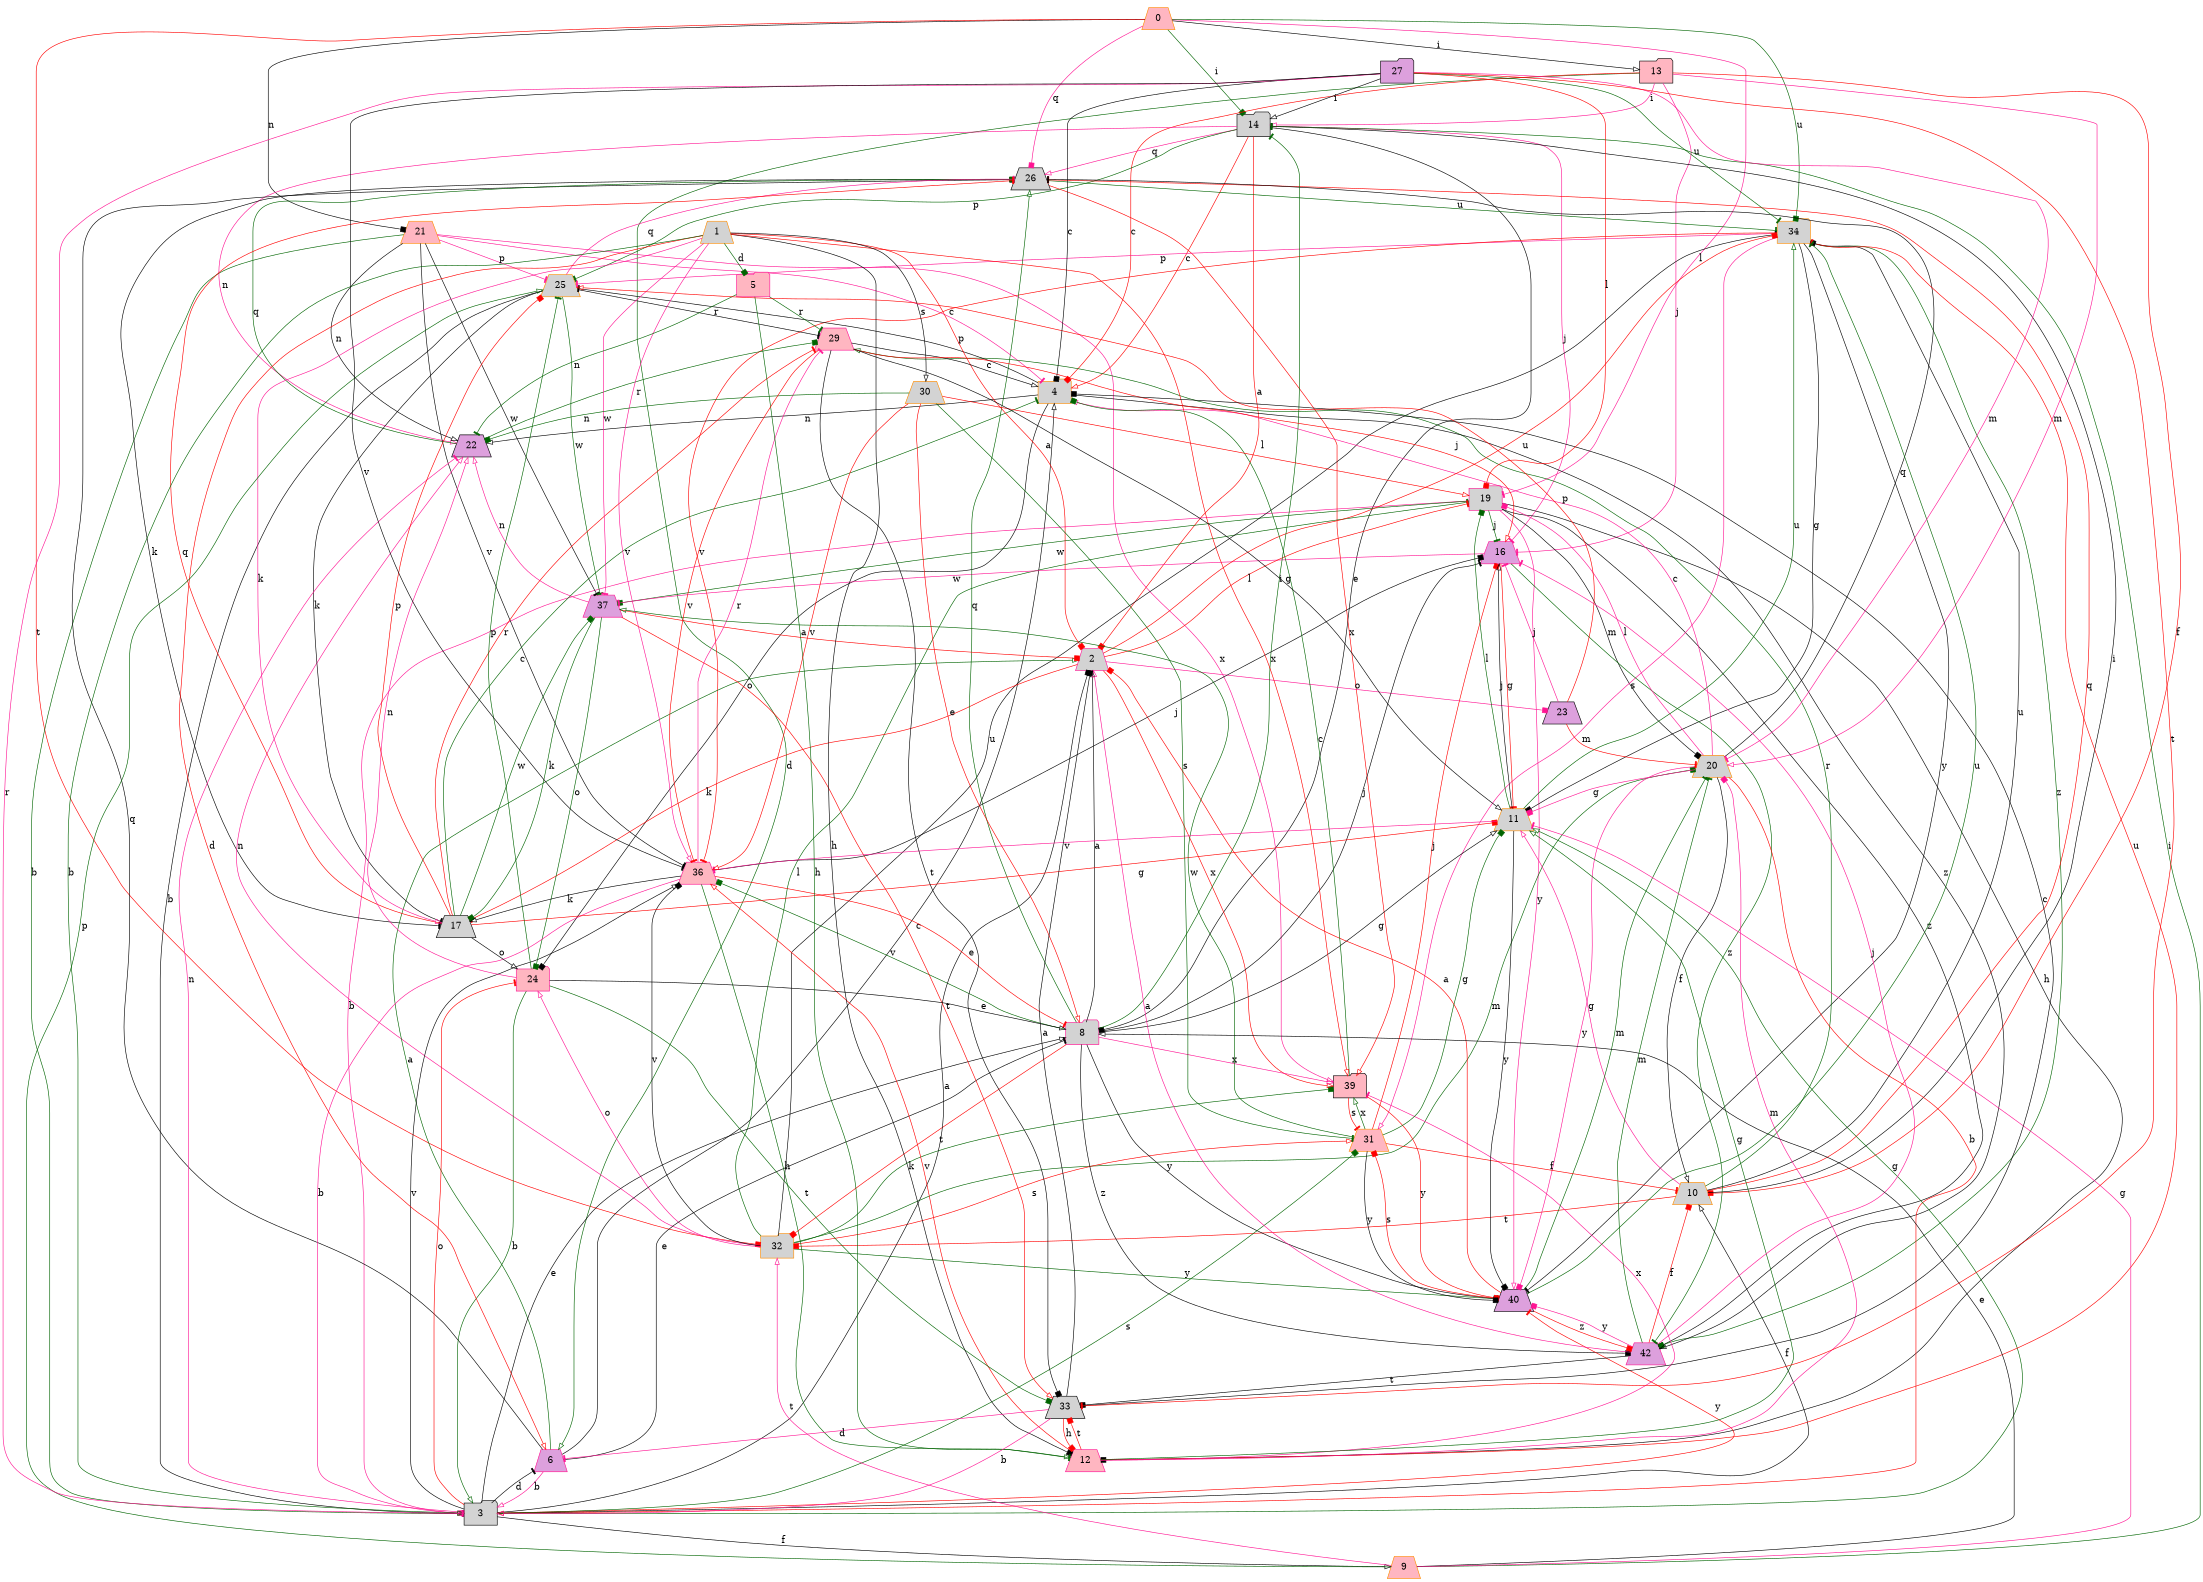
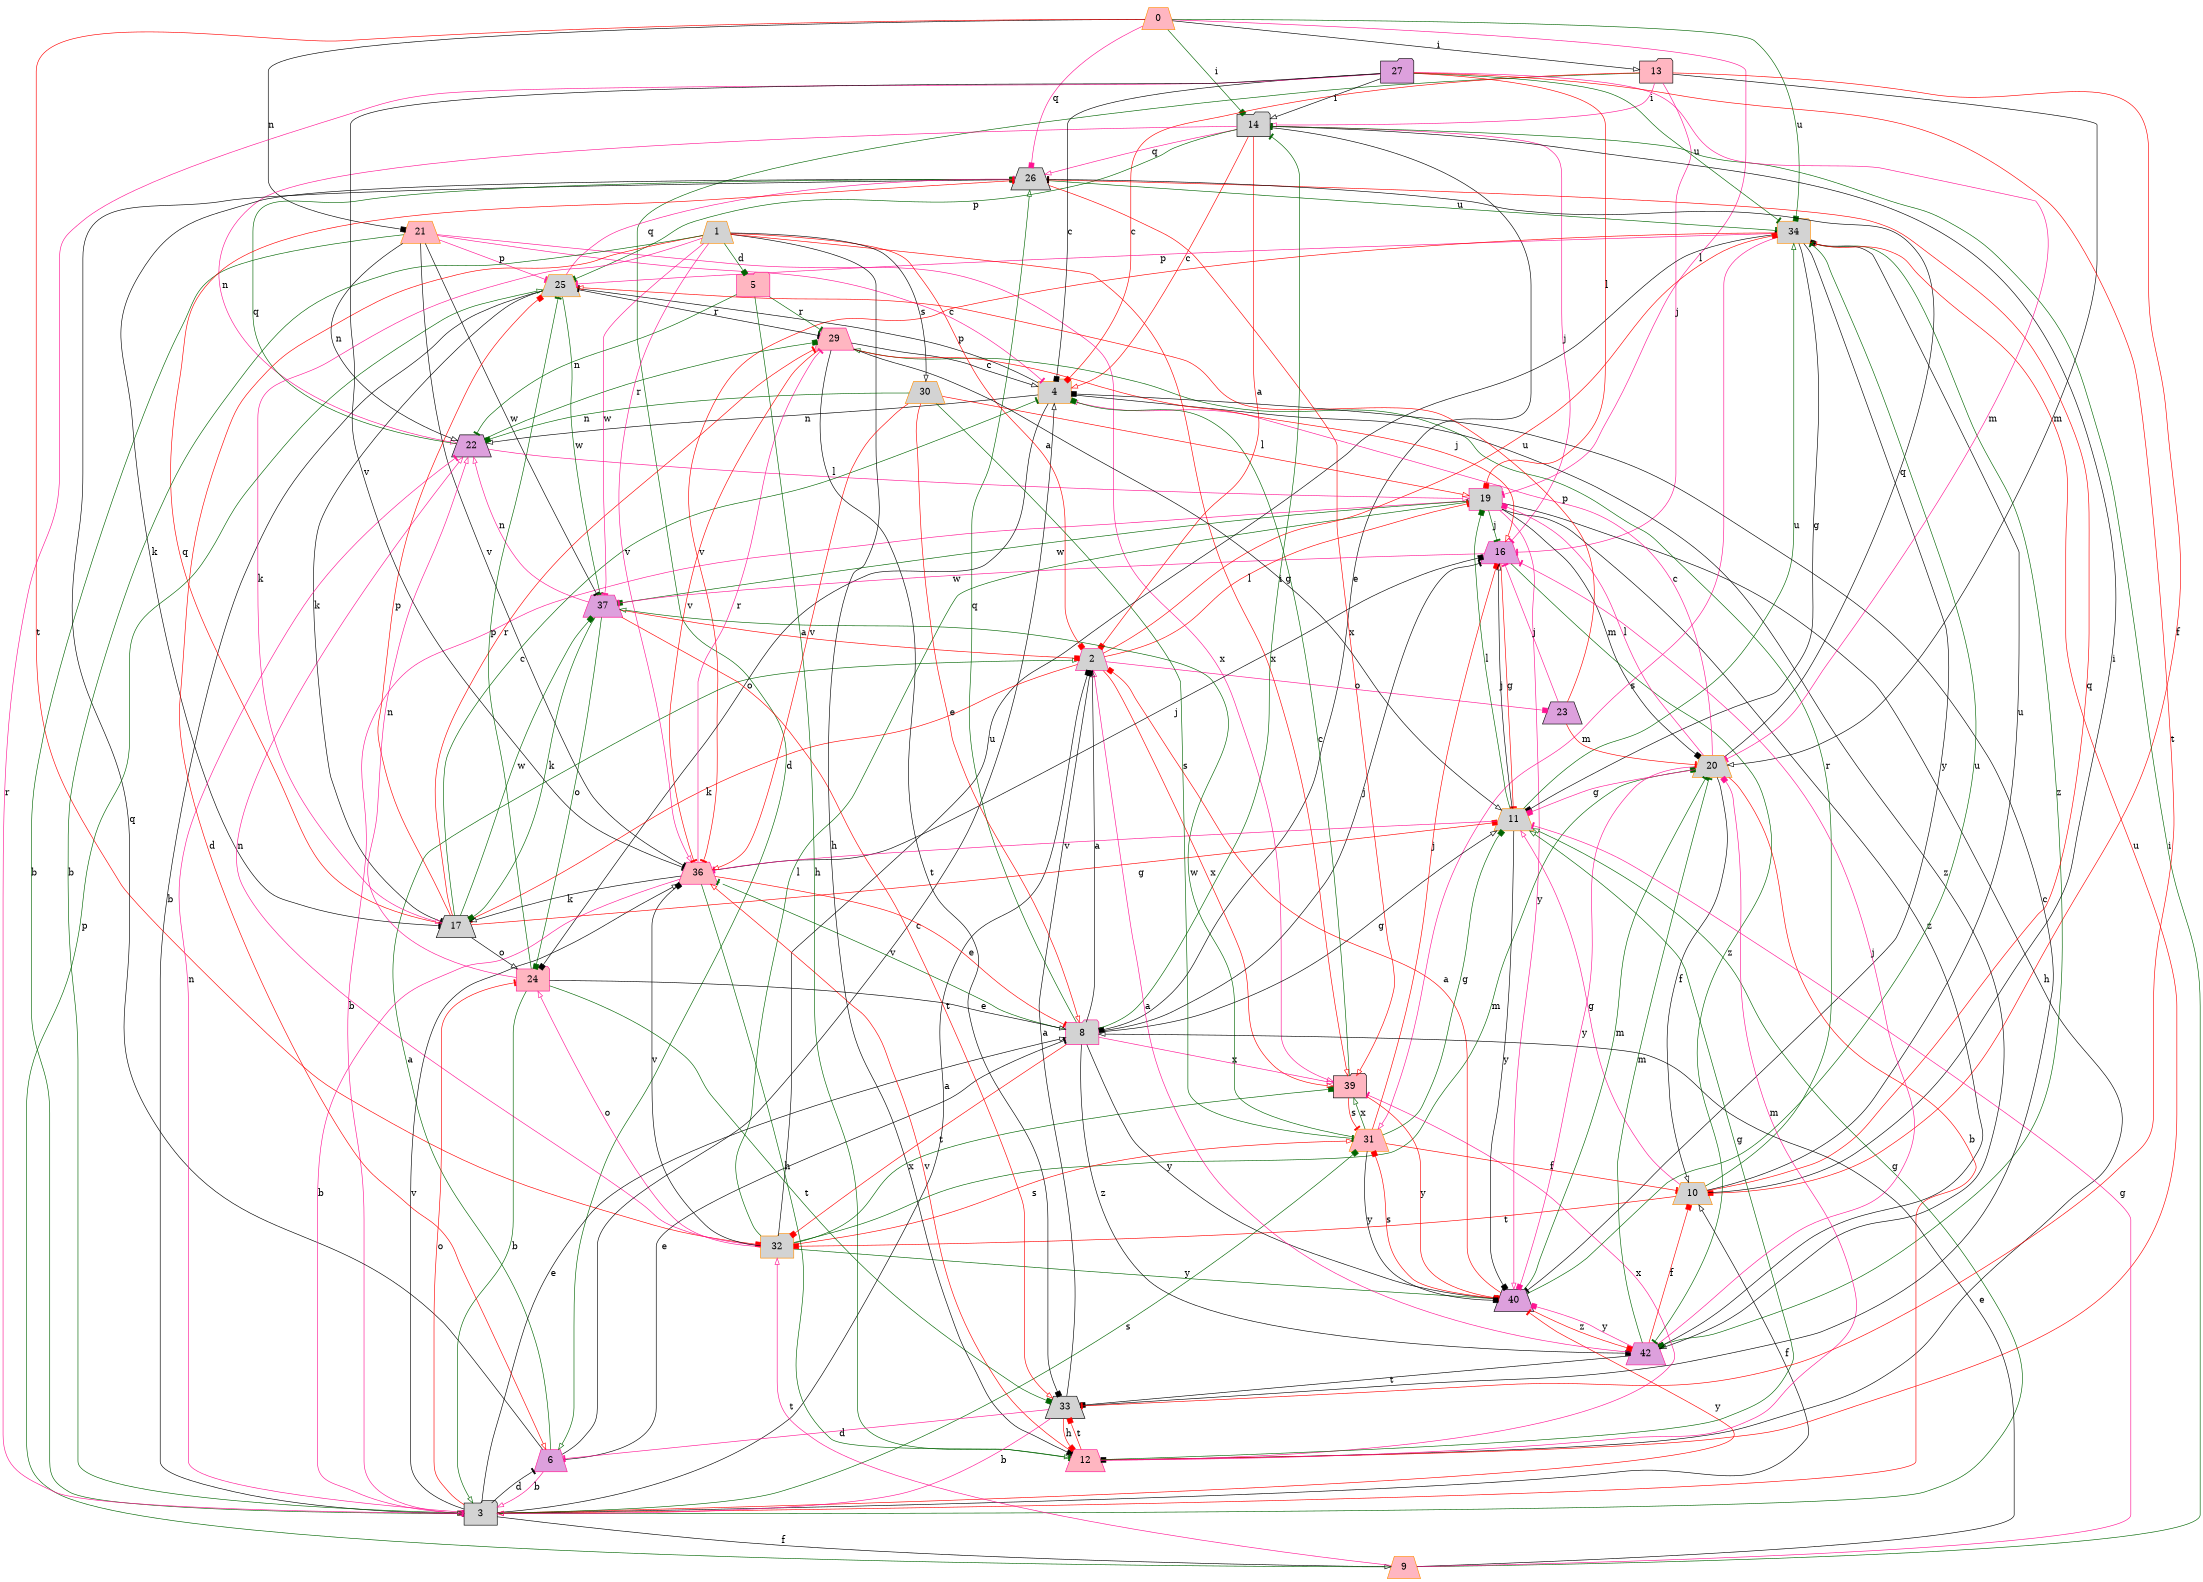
edge "13" -> "20": color deeppink -> black
edge "22" -> "19": added, label "l"
edge "8" -> "36": arrowhead box -> tee
edge "32" -> "39": label "k" -> "x"
edge "12" -> "34": arrowhead tee -> onormal
